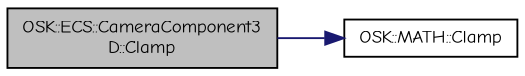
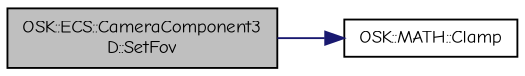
node "OSK::ECS::CameraComponent3 D::Clamp": label "OSK::ECS::CameraComponent3 D::Clamp" -> "OSK::ECS::CameraComponent3 D::SetFov"
